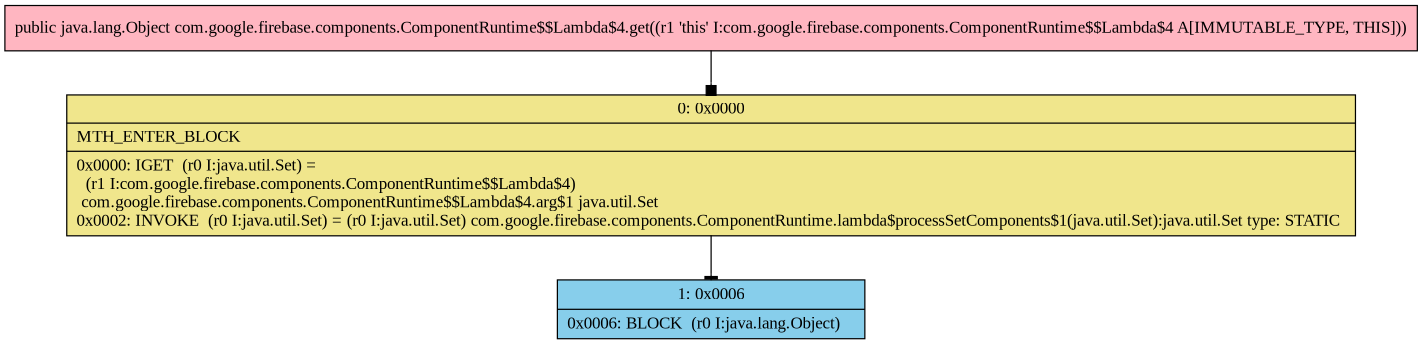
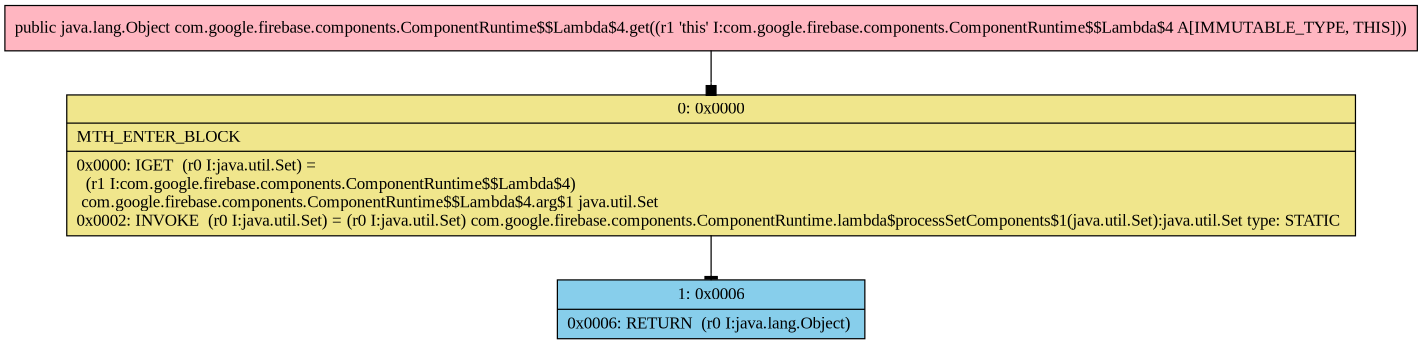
node "1: 0x0006": text "0x0006: BLOCK  (r0 I:java.lang.Object)" -> "0x0006: RETURN  (r0 I:java.lang.Object)"
